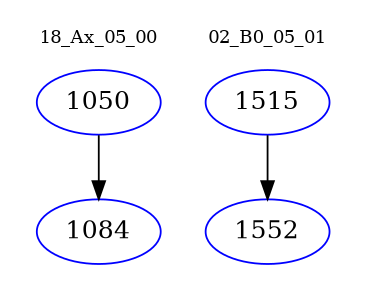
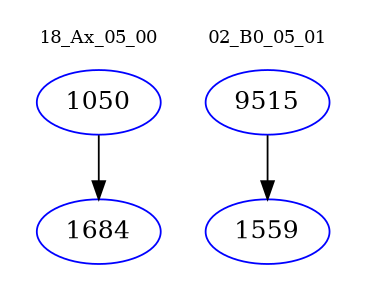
node "1515": label "1515" -> "9515"
node "1084": label "1084" -> "1684"
node "1552": label "1552" -> "1559"
